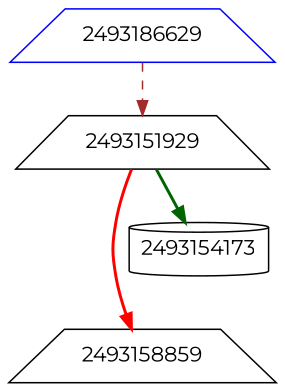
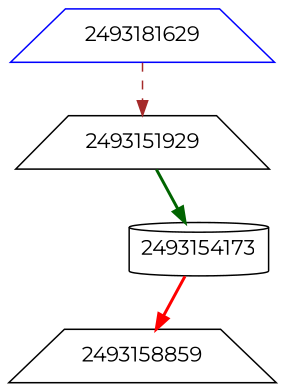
node "2493186629": label "2493186629" -> "2493181629"
edge "2493151929" -> "2493158859": now "2493154173" -> "2493158859"
